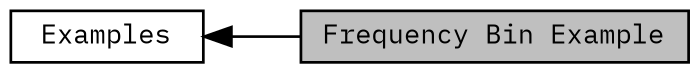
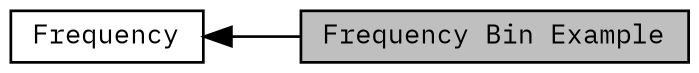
node "Examples": label "Examples" -> "Frequency"
